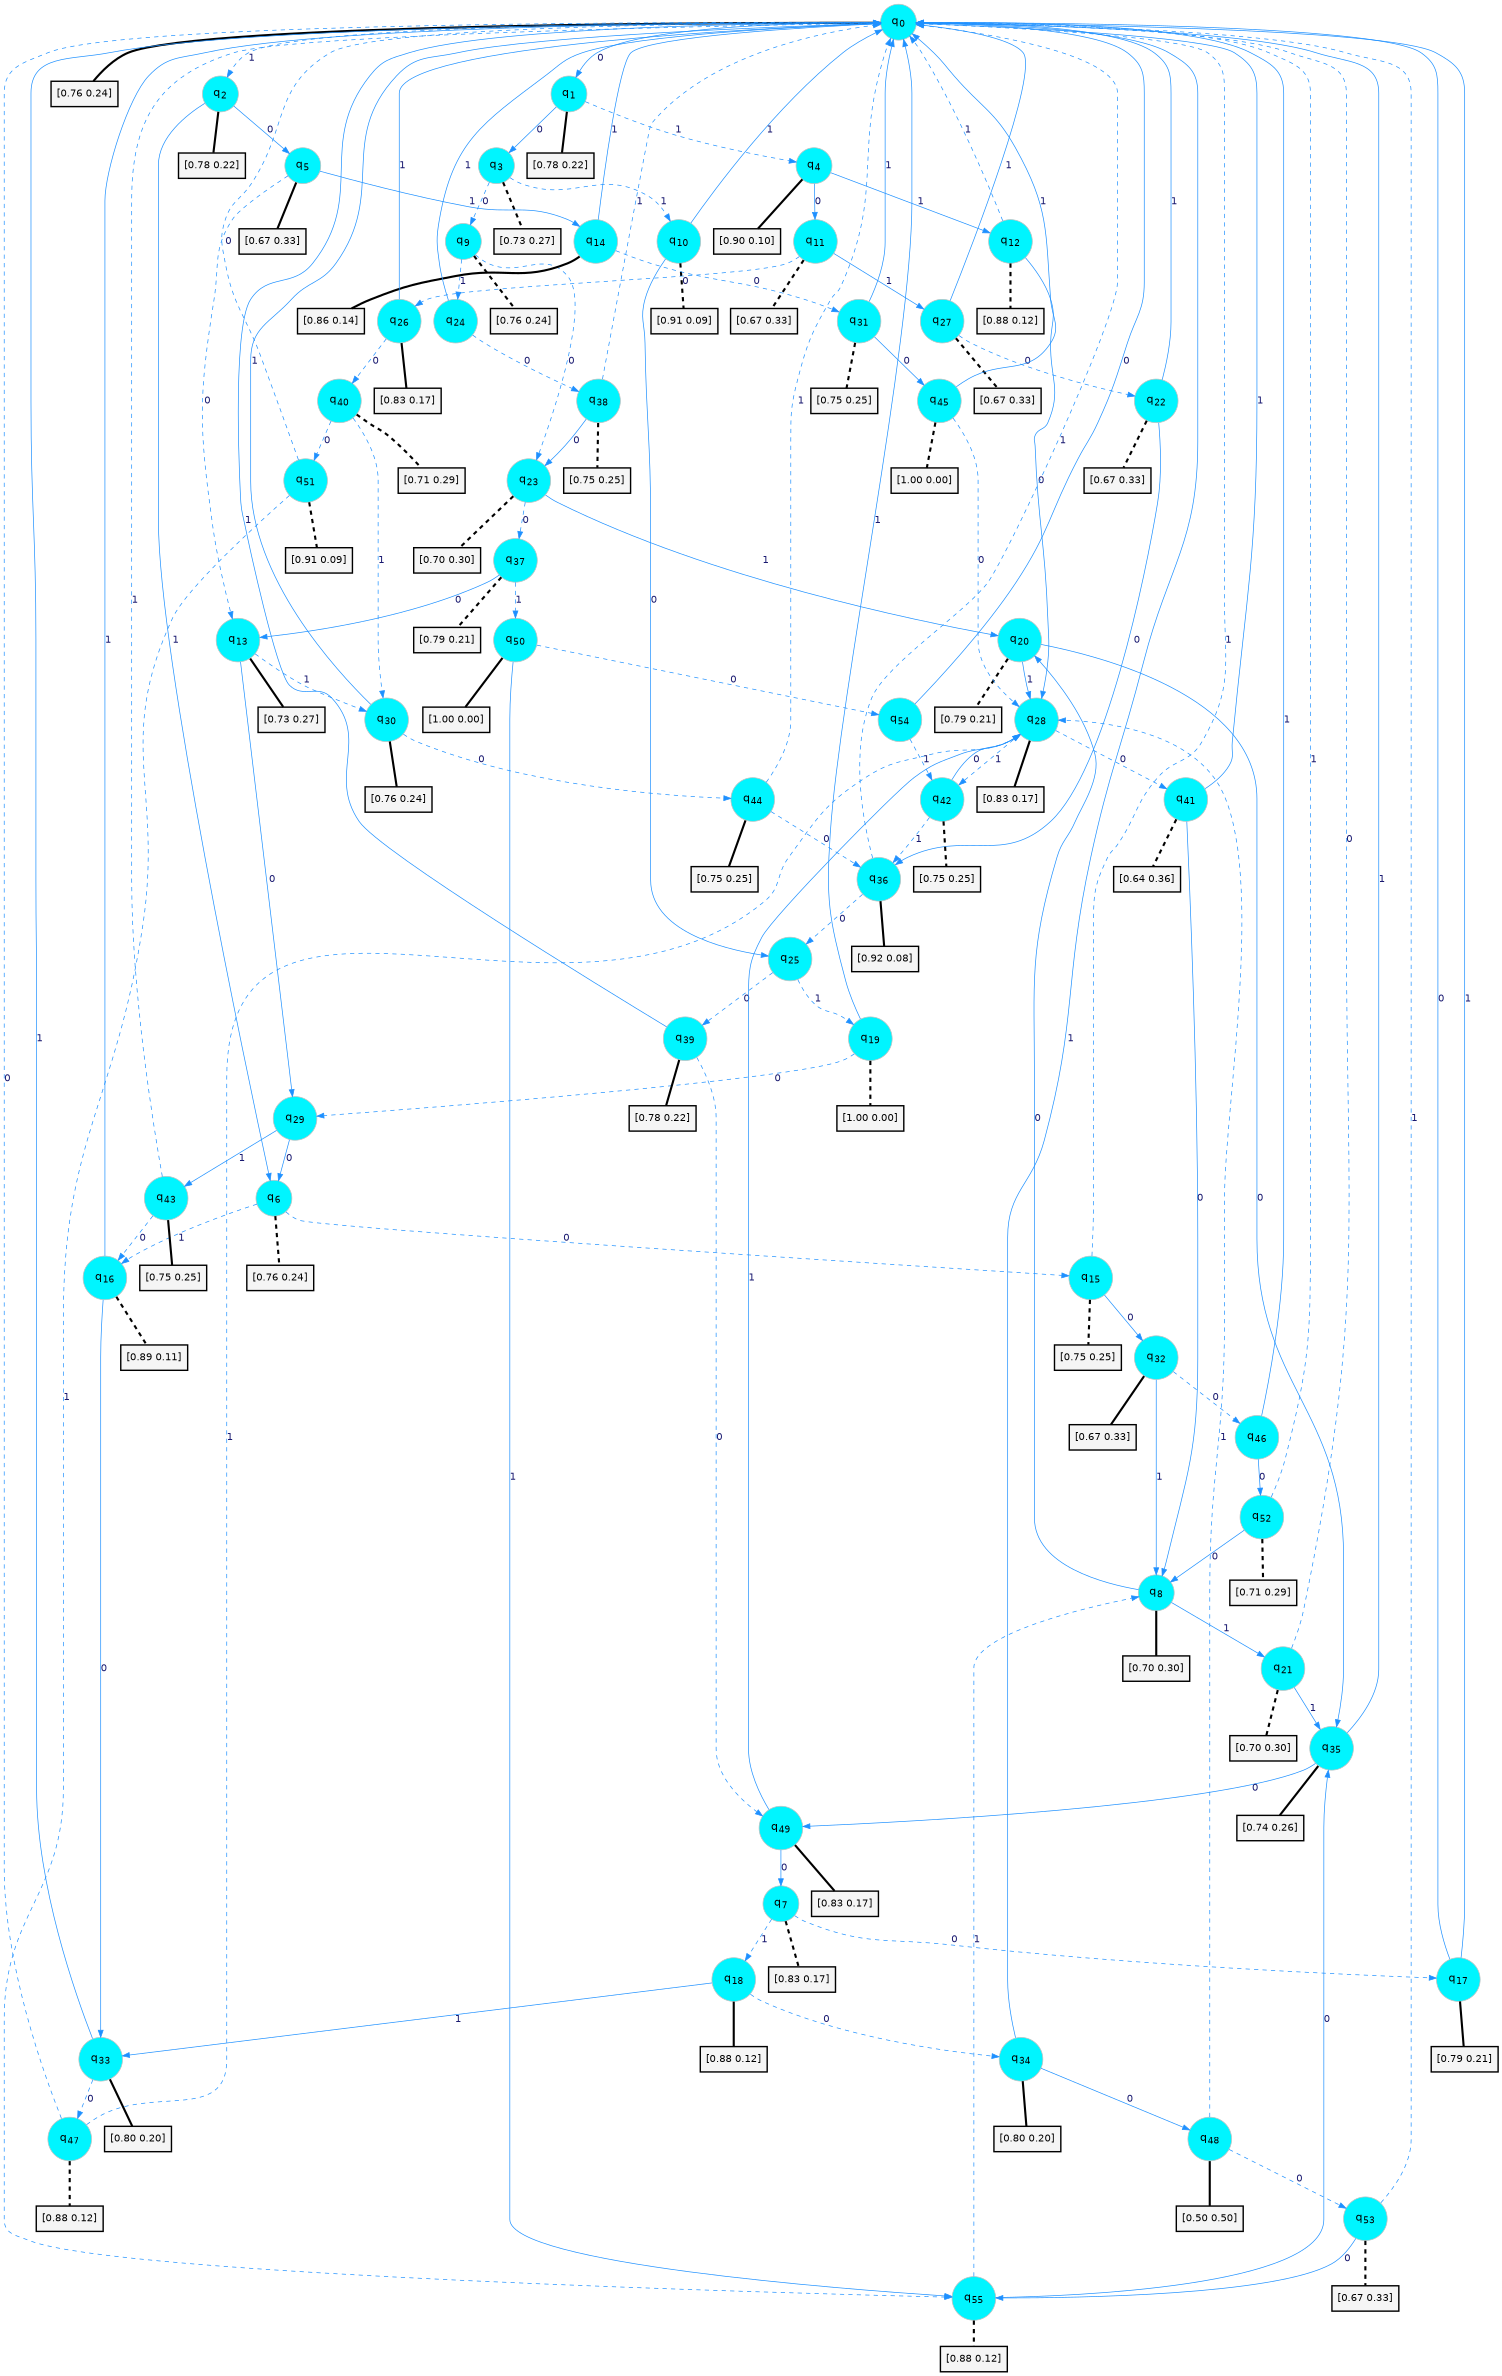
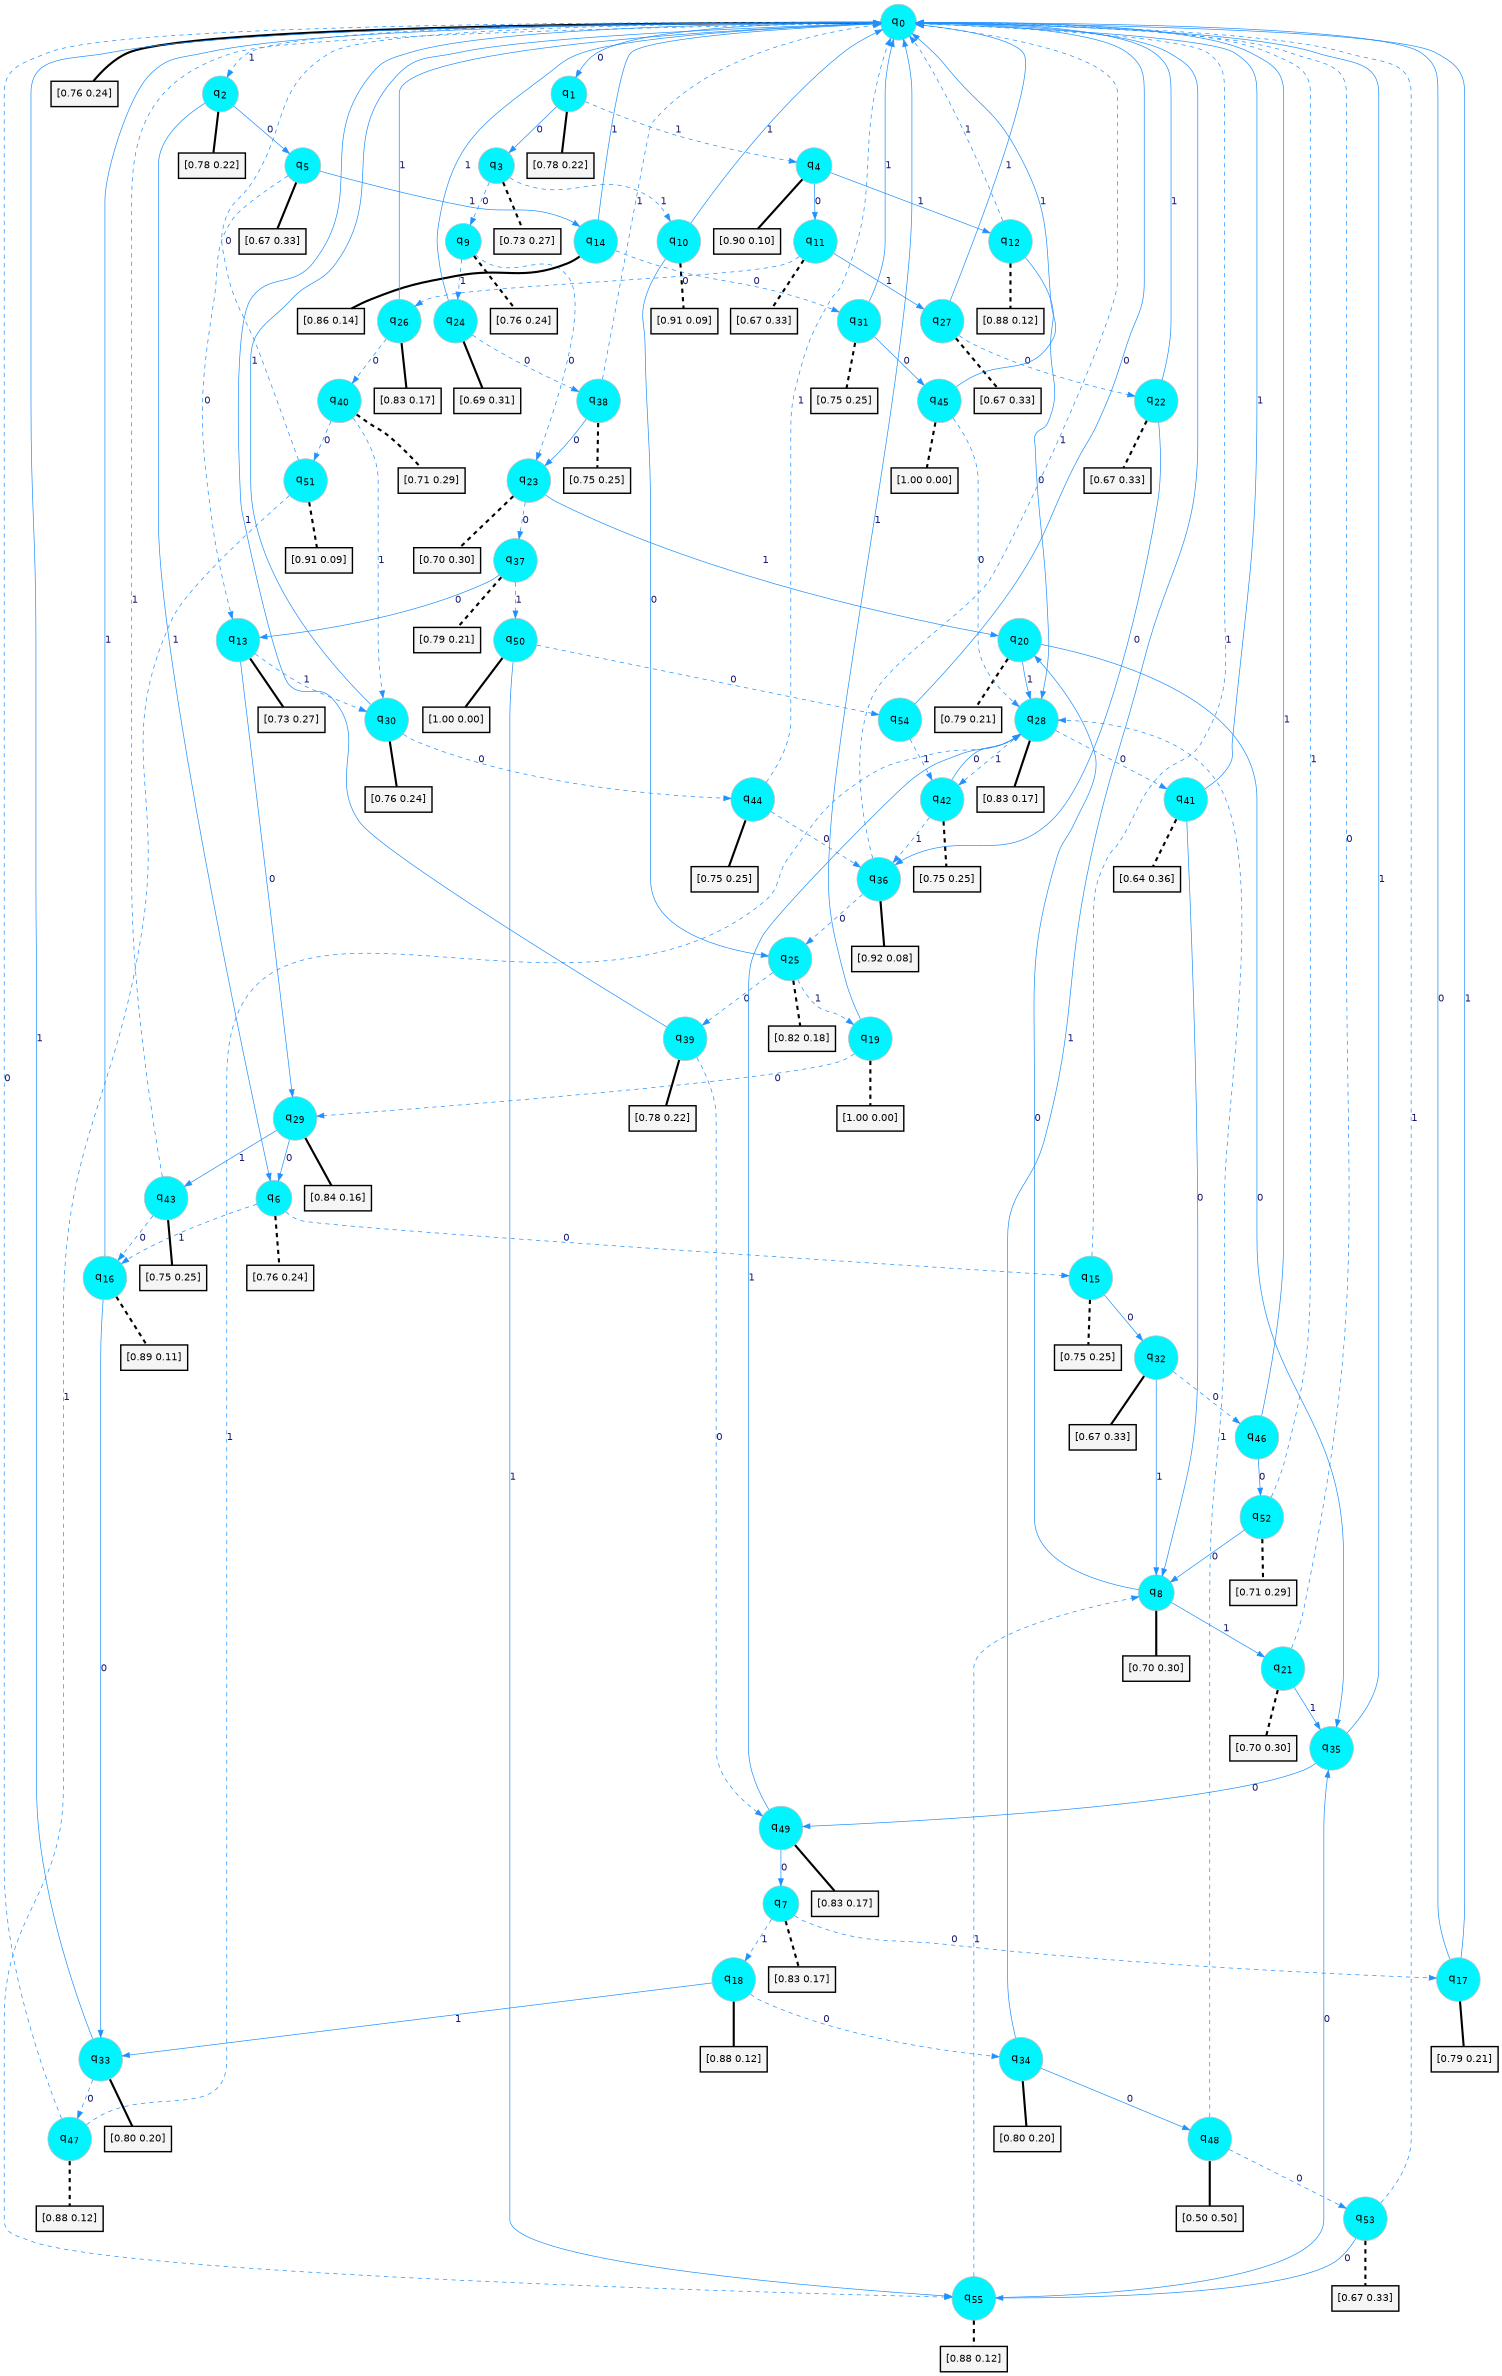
node "[0.69 0.31]": added
node "[0.82 0.18]": added
node "[0.84 0.16]": added
node "[0.74 0.26]": removed
